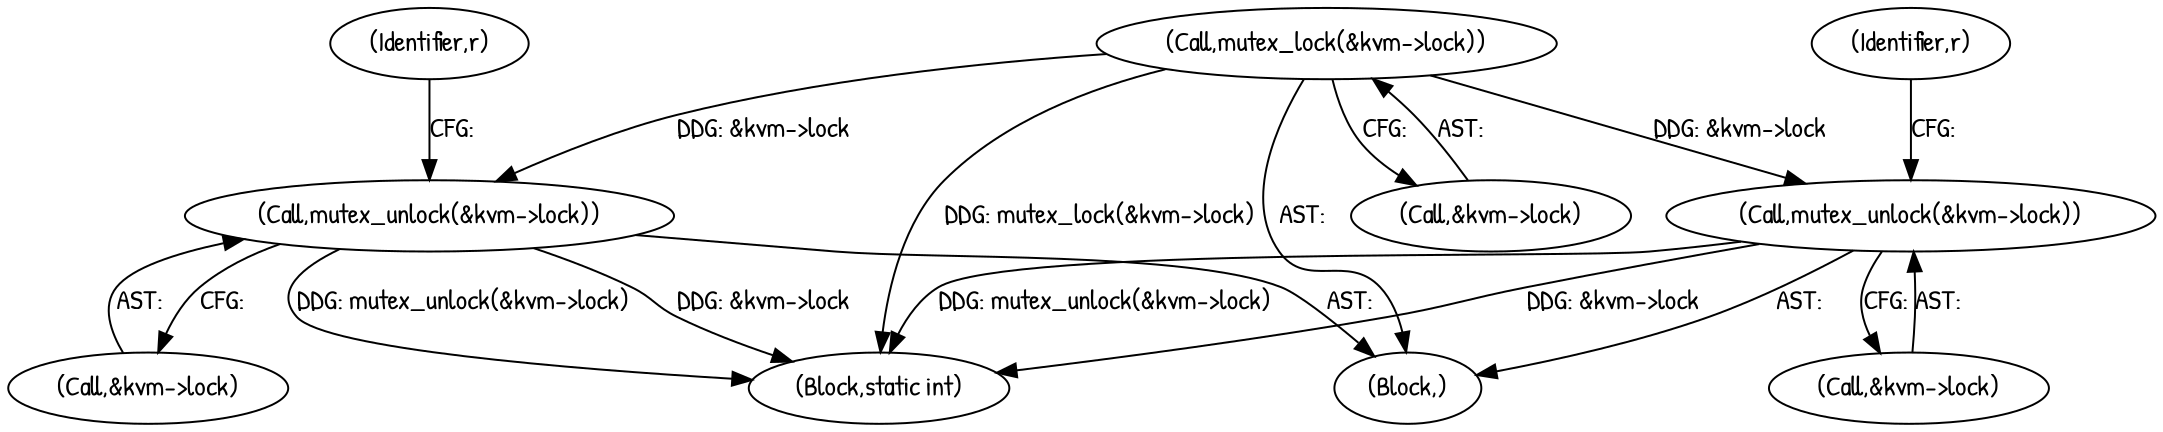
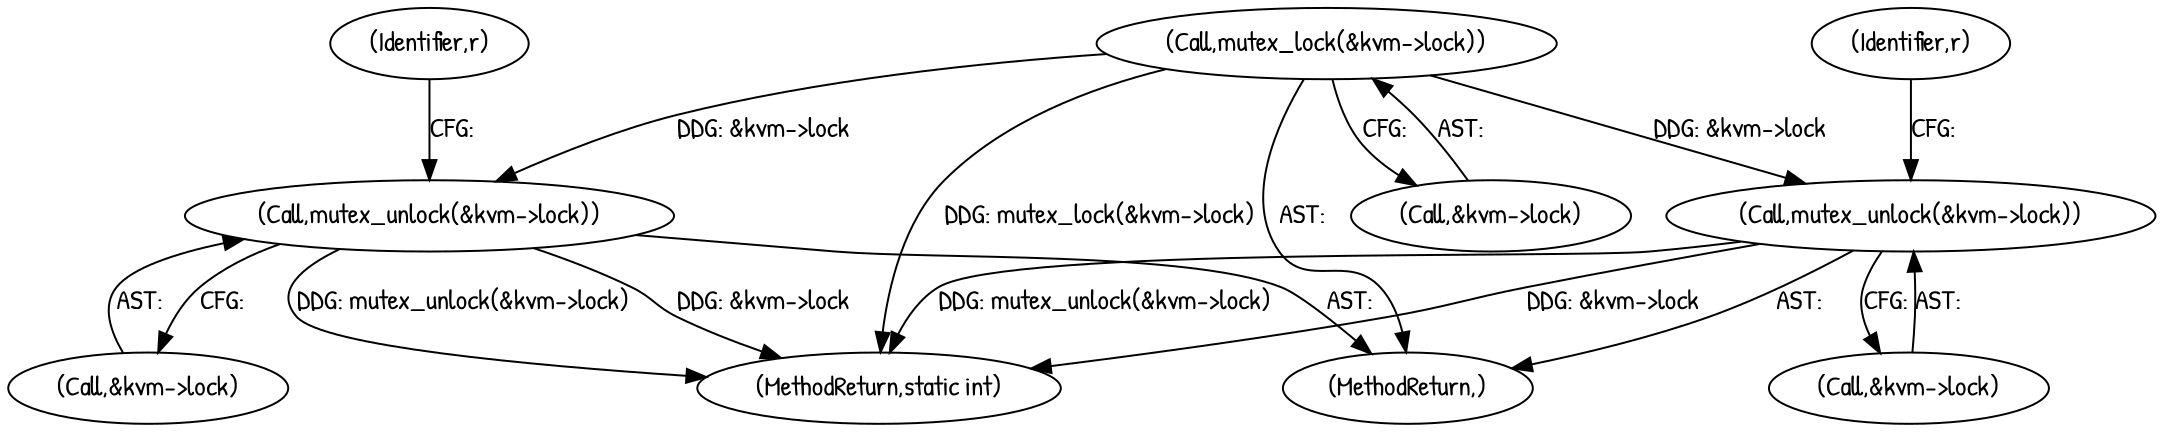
node "(Block,static int)": label "(Block,static int)" -> "(MethodReturn,static int)"
node "(Block,)": label "(Block,)" -> "(MethodReturn,)"
